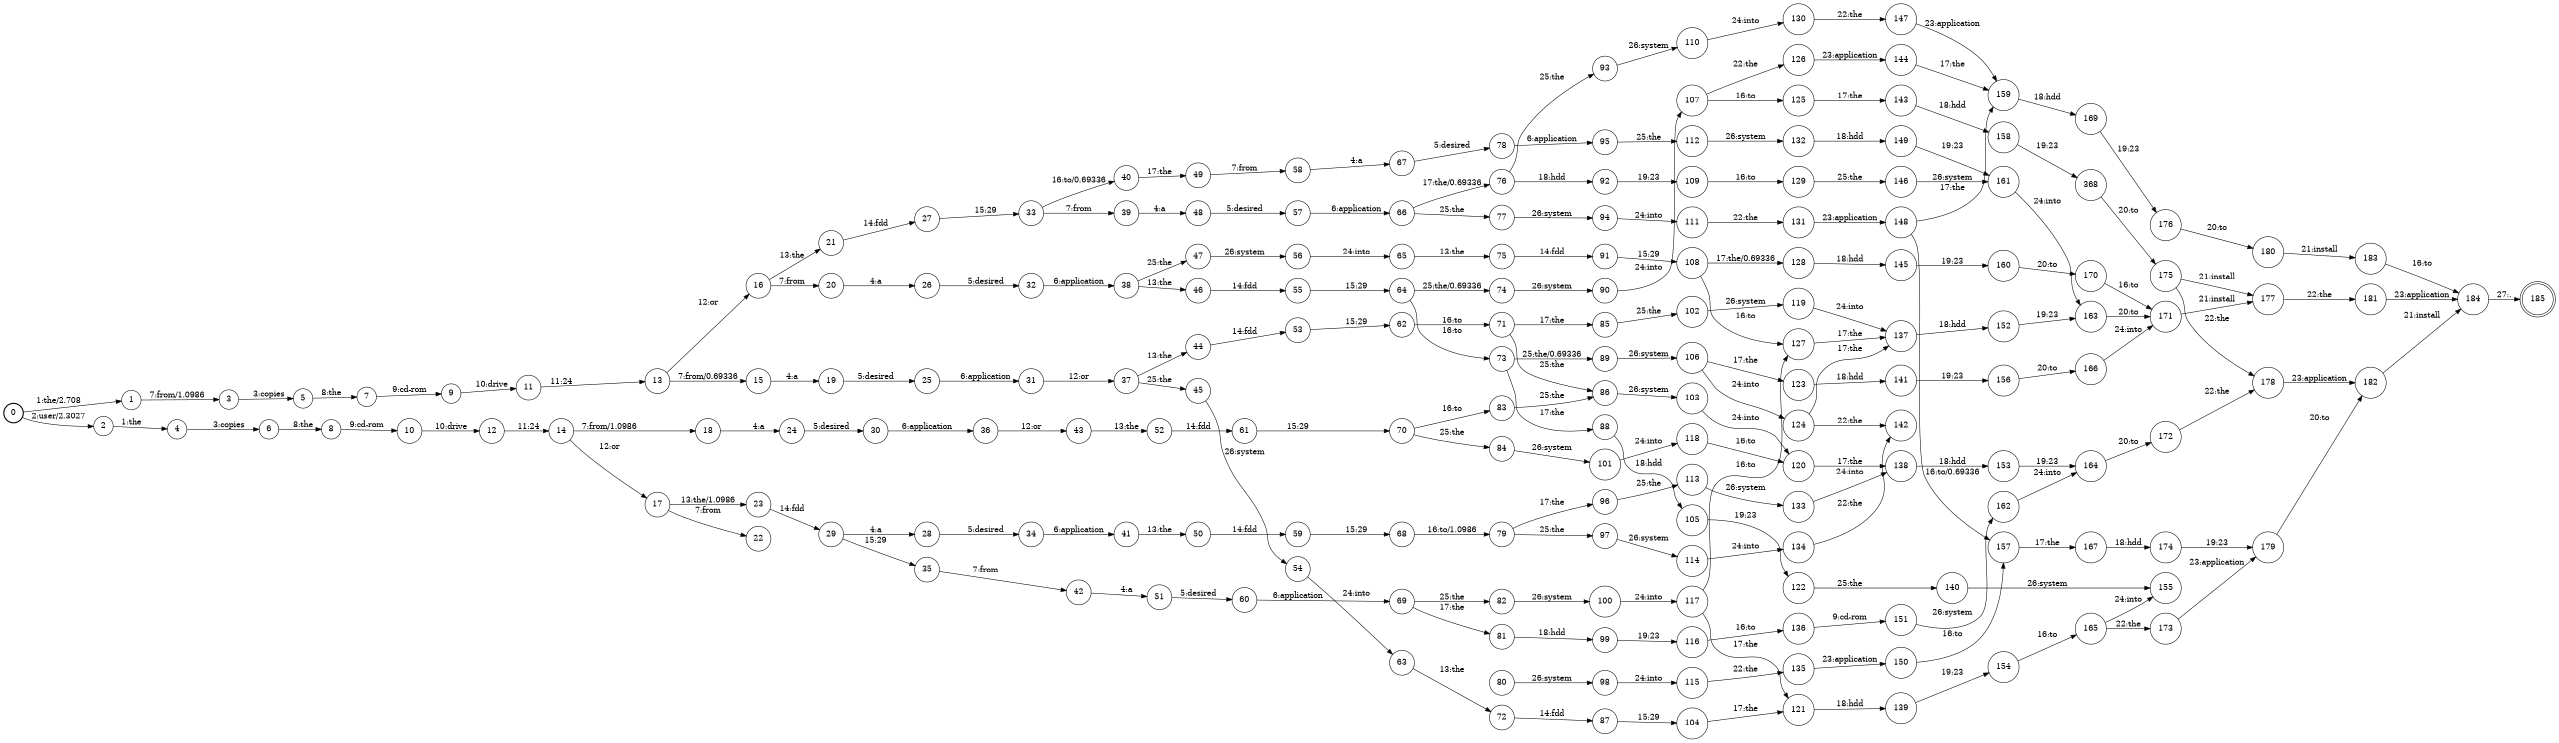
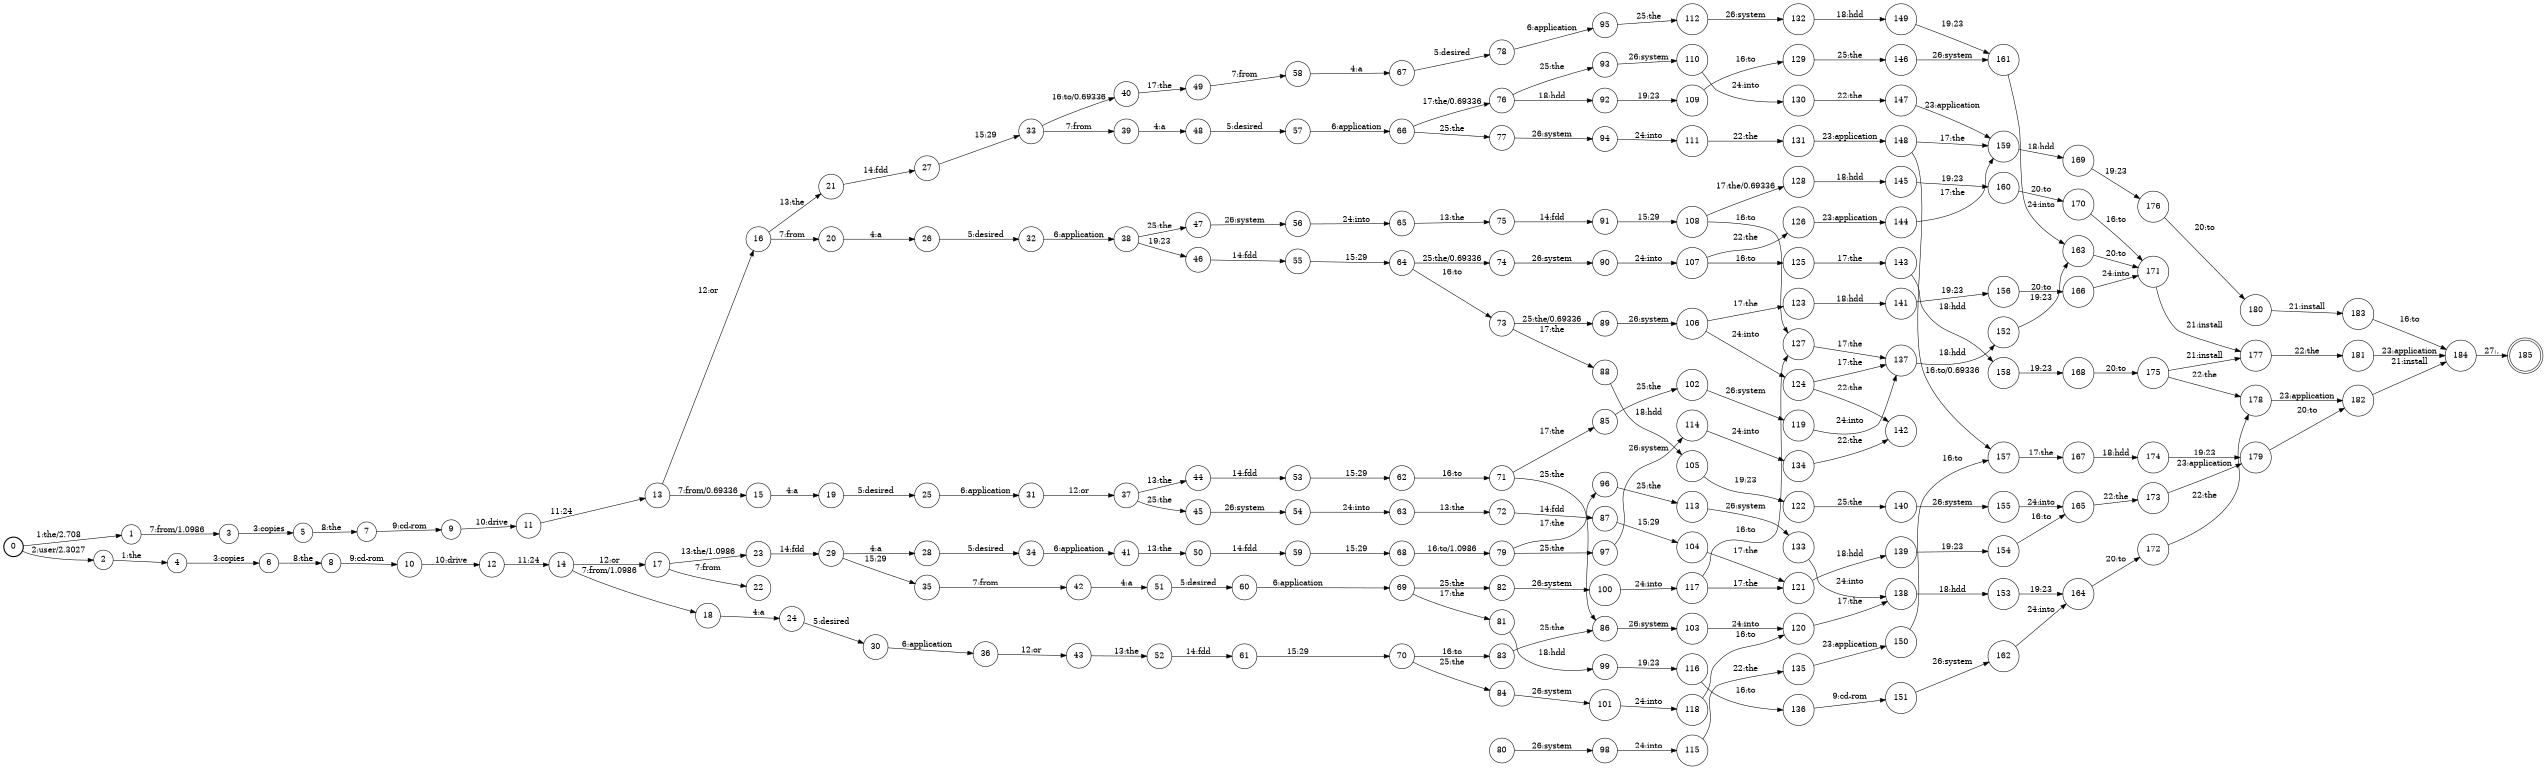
node "368": label "368" -> "168"
edge "38" -> "46": label "13:the" -> "19:23"
edge "165" -> "155": reversed
